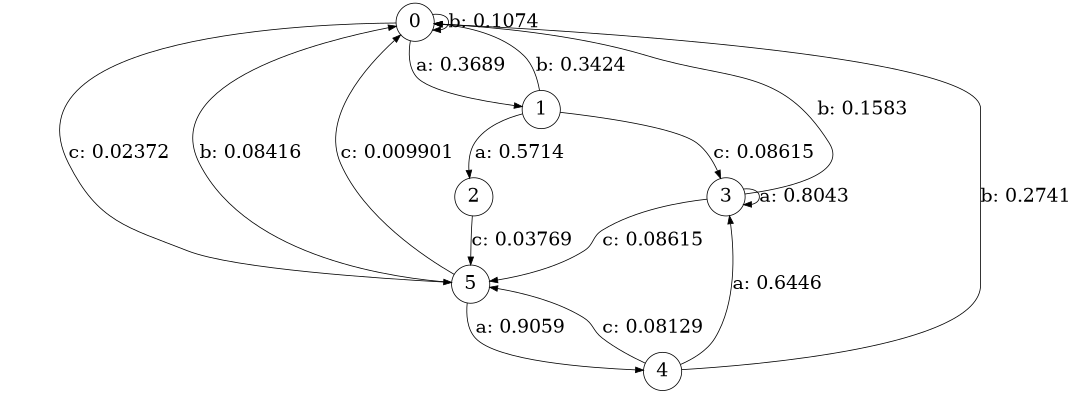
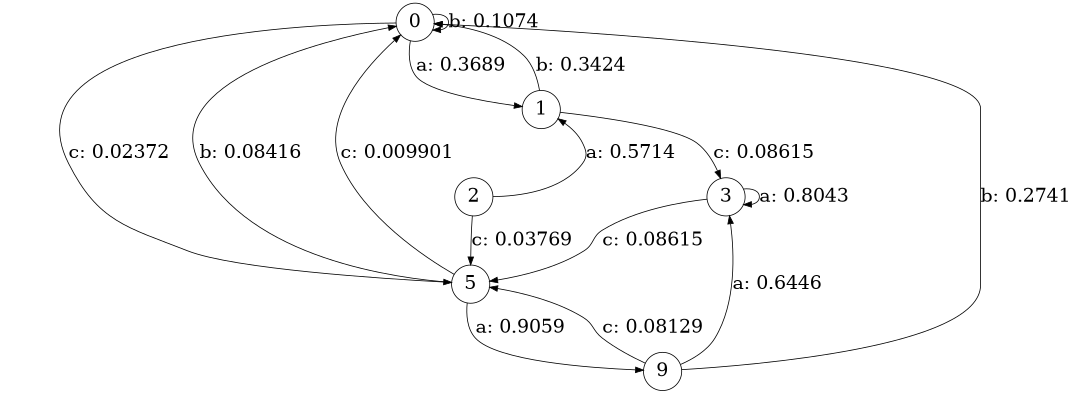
edge "3" -> "0": removed, label "b: 0.1583"
edge "1" -> "2": reversed
node "4": label "4" -> "9"
